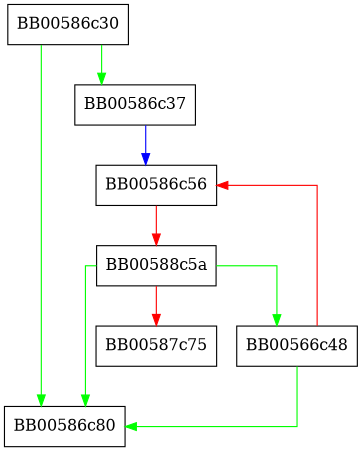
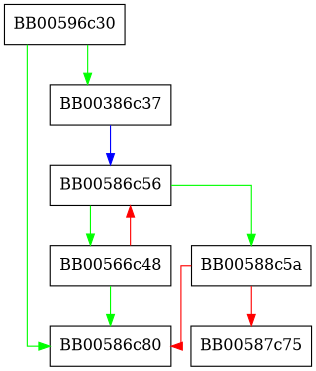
node "BB00586c30": label "BB00586c30" -> "BB00596c30"
node "BB00586c37": label "BB00586c37" -> "BB00386c37"
edge "BB00586c56" -> "BB00588c5a": color red -> green
edge "BB00588c5a" -> "BB00566c48": now "BB00586c56" -> "BB00566c48"
edge "BB00588c5a" -> "BB00586c80": color green -> red
